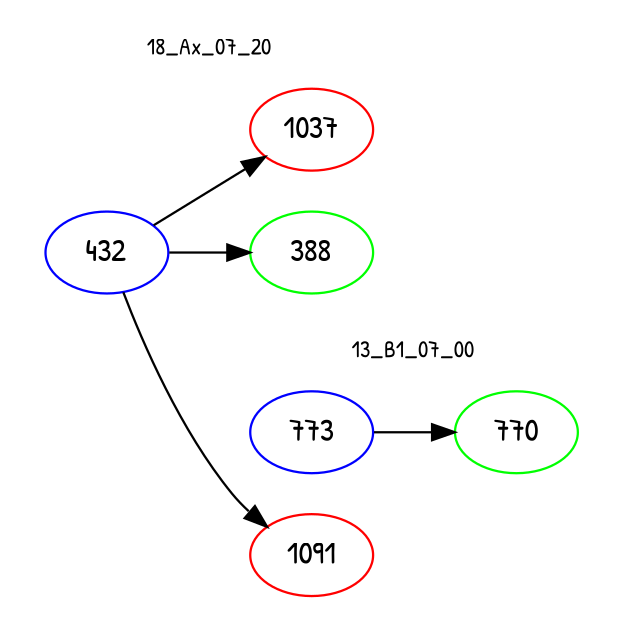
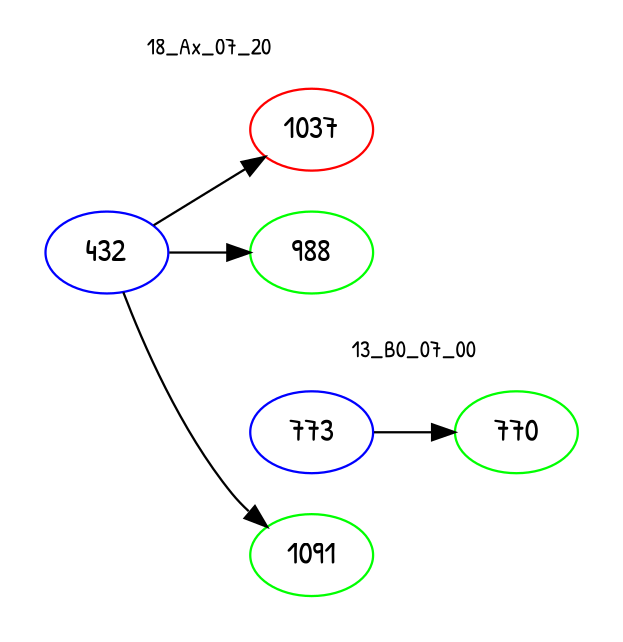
node "388": label "388" -> "988"
cluster "13_B1_07_00": label "13_B1_07_00" -> "13_B0_07_00"
node "1091": color red -> green
